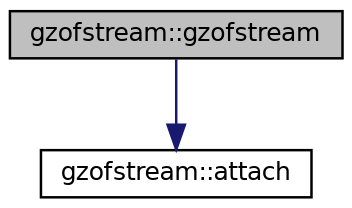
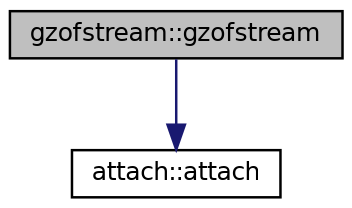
node "gzofstream::attach": label "gzofstream::attach" -> "attach::attach"
